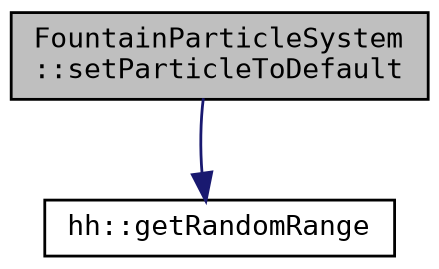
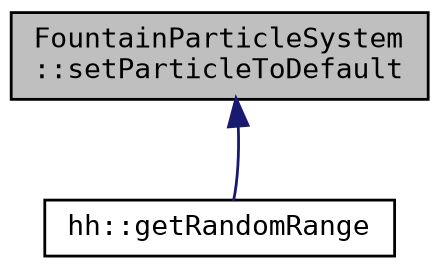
edge "FountainParticleSystem ::setParticleToDefault" -> "hh::getRandomRange": reversed
